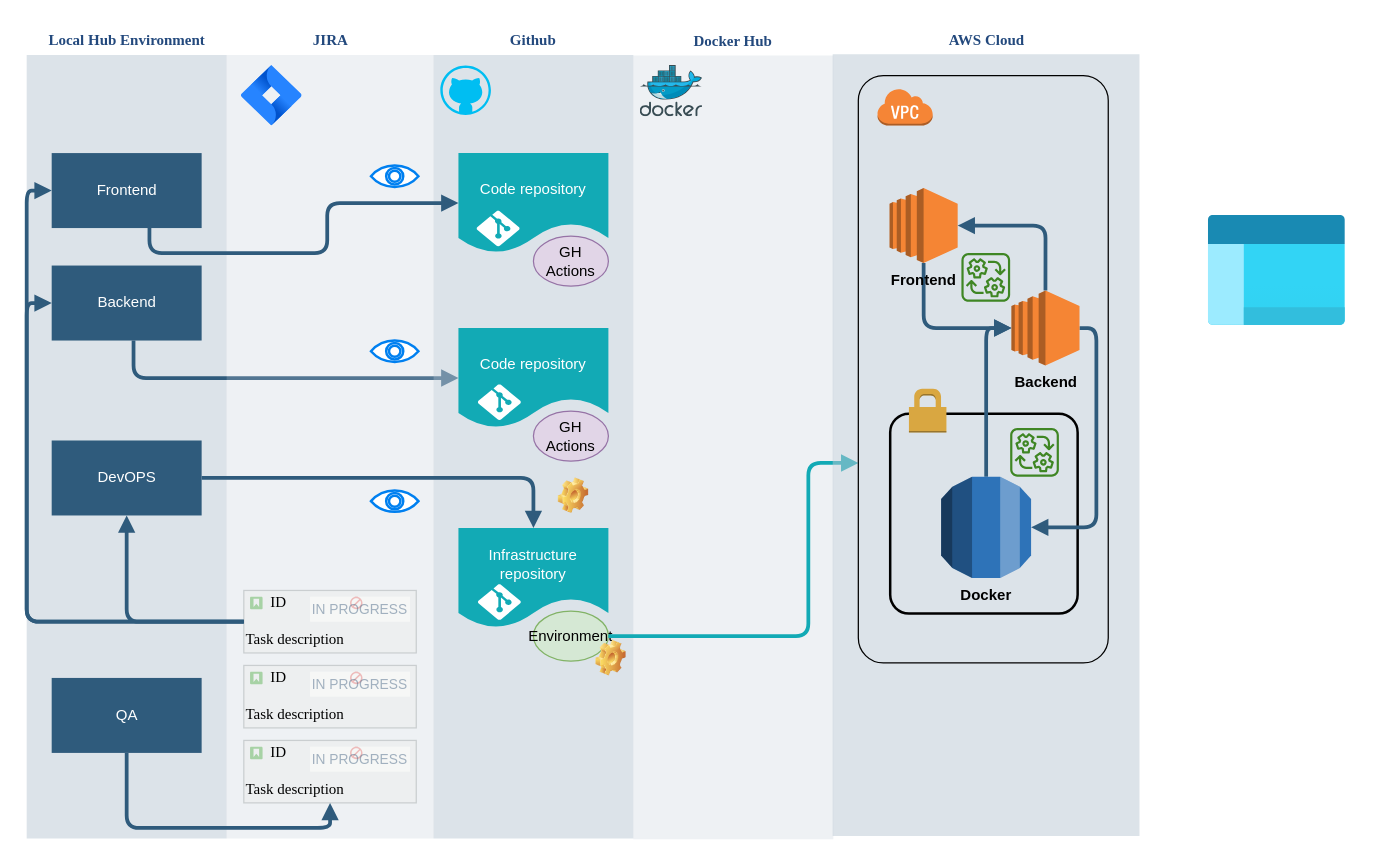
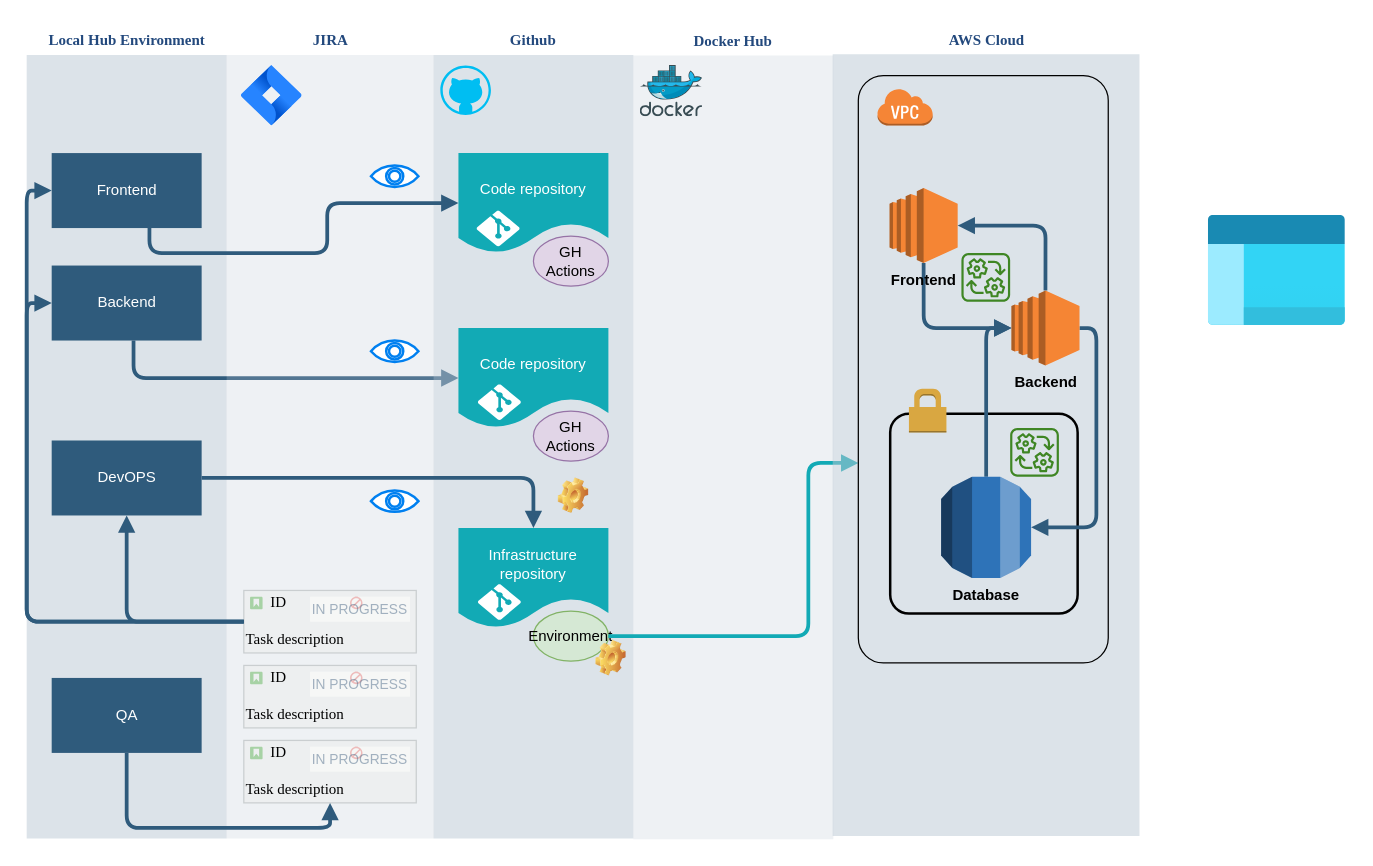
node "Docker": label "Docker" -> "Database"
